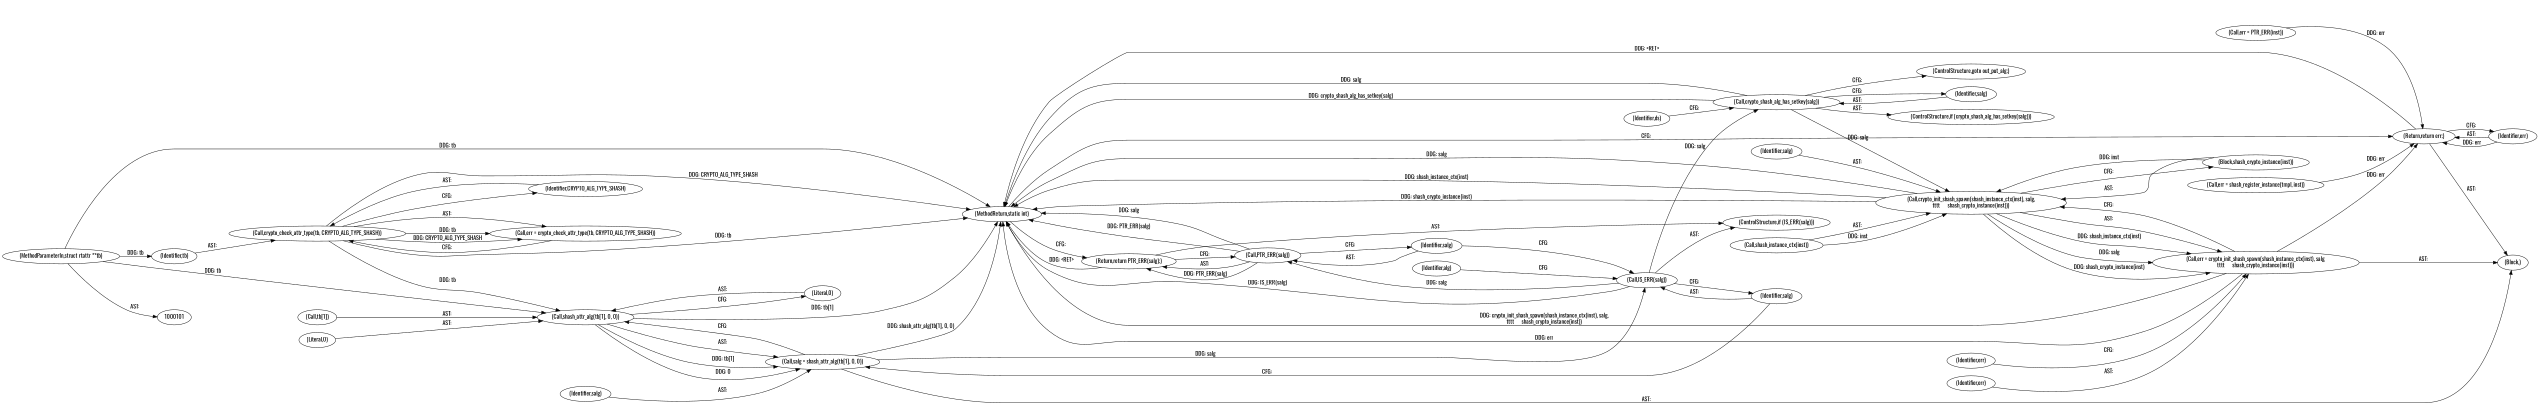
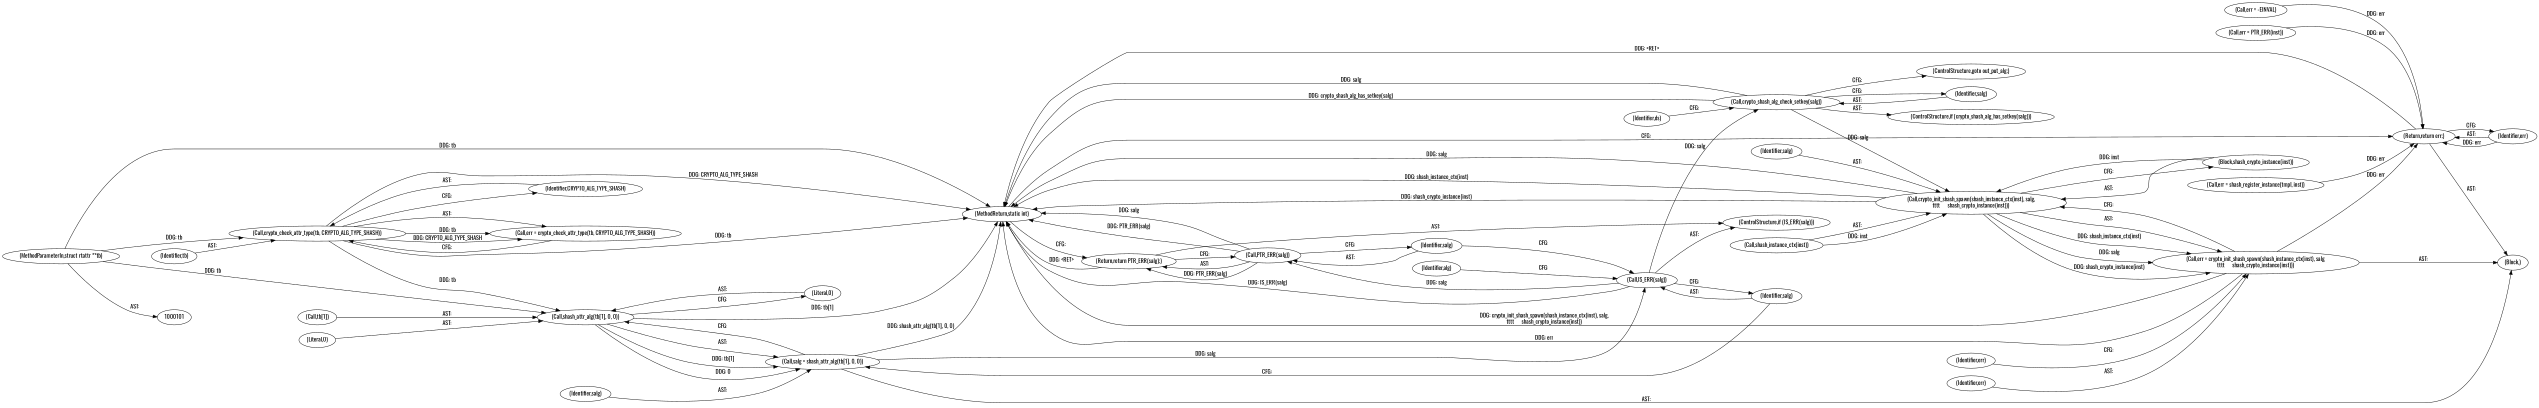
node "(Call,err = -EINVAL)": added
node "(Call,crypto_shash_alg_has_setkey(salg))": label "(Call,crypto_shash_alg_has_setkey(salg))" -> "(Call,crypto_shash_alg_check_setkey(salg))"
edge "(MethodParameterIn,struct rtattr **tb)" -> "(Identifier,tb)": now "(MethodParameterIn,struct rtattr **tb)" -> "(Call,crypto_check_attr_type(tb, CRYPTO_ALG_TYPE_SHASH))"
